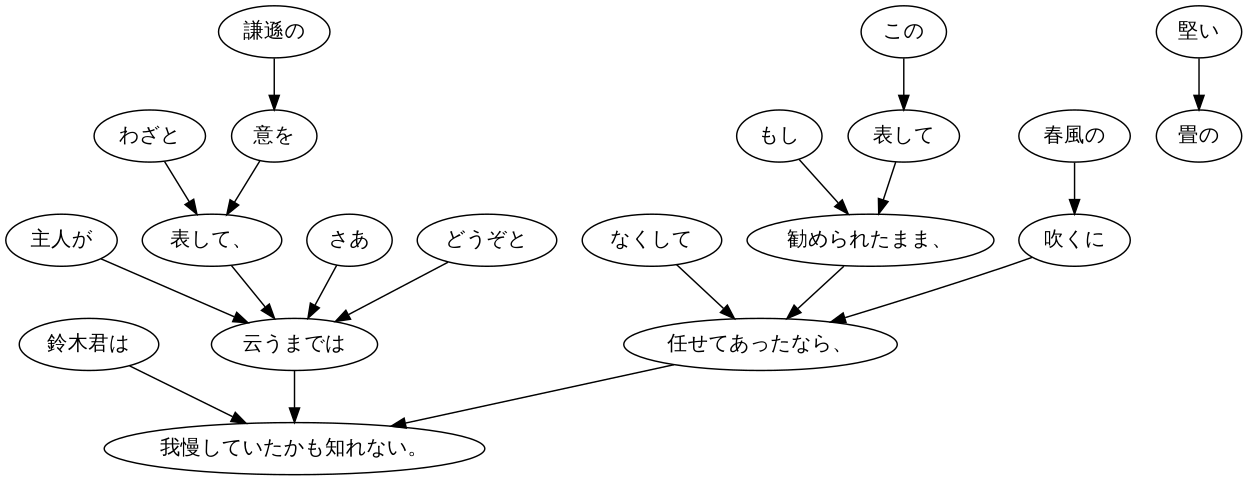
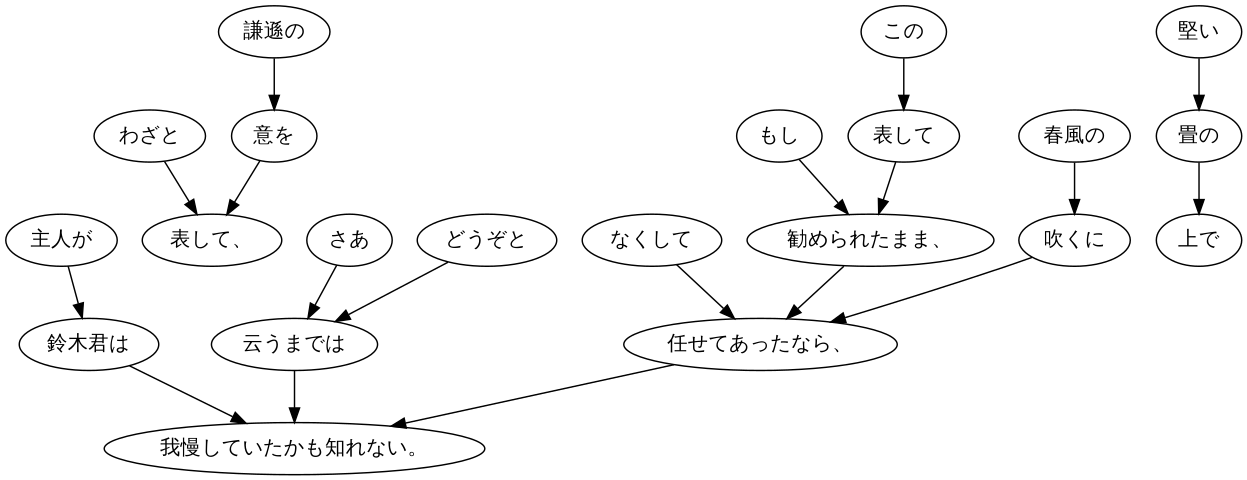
node "上で": added
edge "表して、" -> "云うまでは": removed
edge "主人が" -> "云うまでは": now "主人が" -> "鈴木君は"
